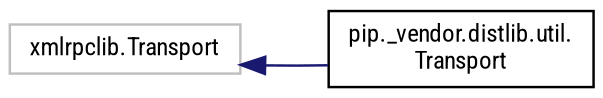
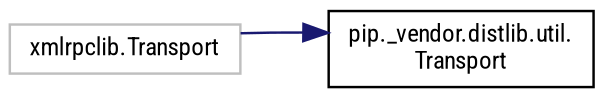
edge "pip._vendor.distlib.util. Transport" -> "xmlrpclib.Transport": reversed
